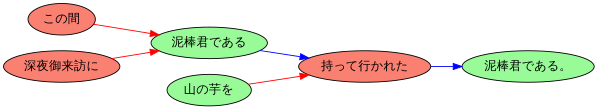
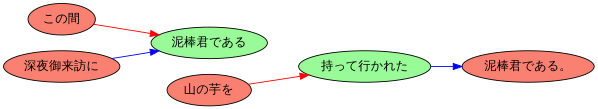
edge "泥棒君である" -> "持って行かれた": removed
edge "深夜御来訪に" -> "泥棒君である": color red -> blue
node "持って行かれた": fillcolor salmon -> palegreen
node "泥棒君である。": fillcolor palegreen -> salmon
node "山の芋を": fillcolor palegreen -> salmon
